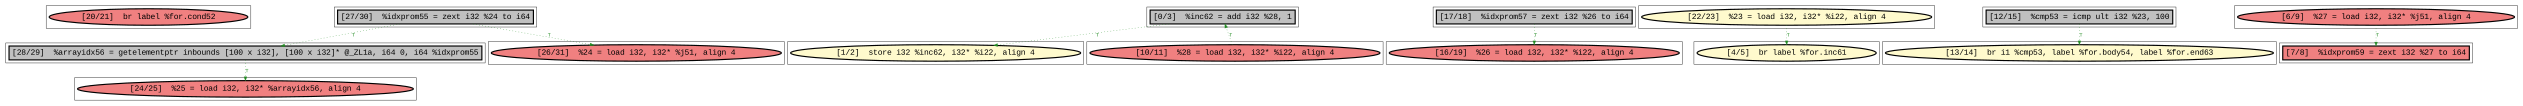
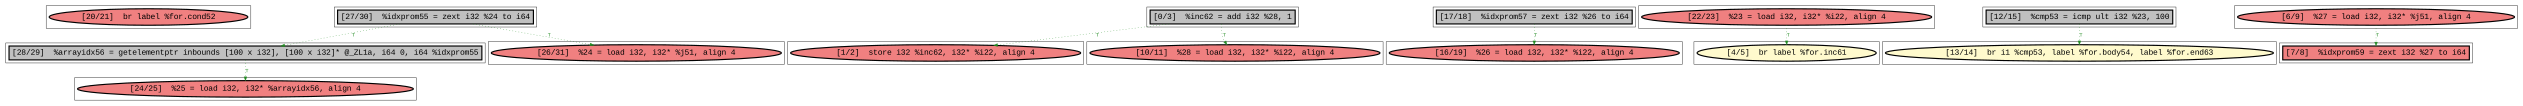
node "[22/23]  %23 = load i32, i32* %i22, align 4": fillcolor lemonchiffon -> lightcoral
edge "[10/11]  %28 = load i32, i32* %i22, align 4" -> "[0/3]  %inc62 = add i32 %28, 1": reversed
node "[1/2]  store i32 %inc62, i32* %i22, align 4": fillcolor lemonchiffon -> lightcoral
